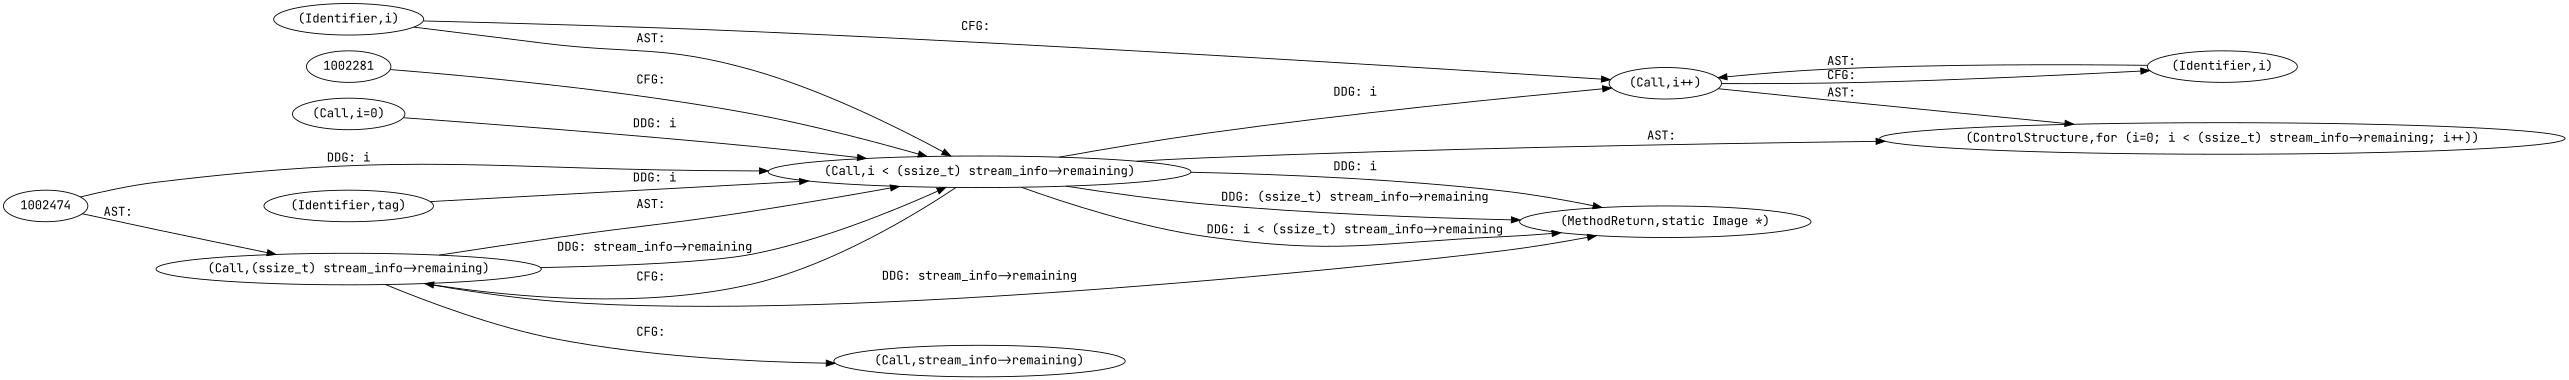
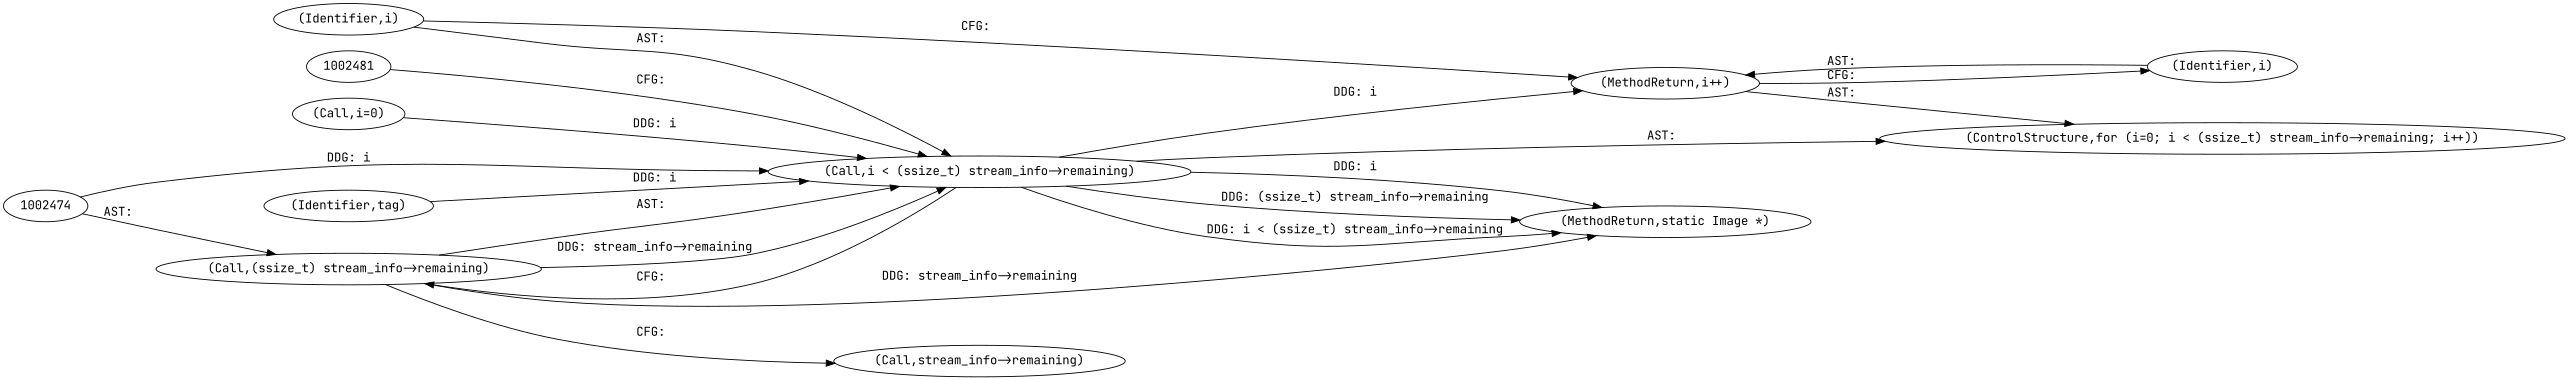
node "1002281": label "1002281" -> "1002481"
node "(Call,i++)": label "(Call,i++)" -> "(MethodReturn,i++)"
